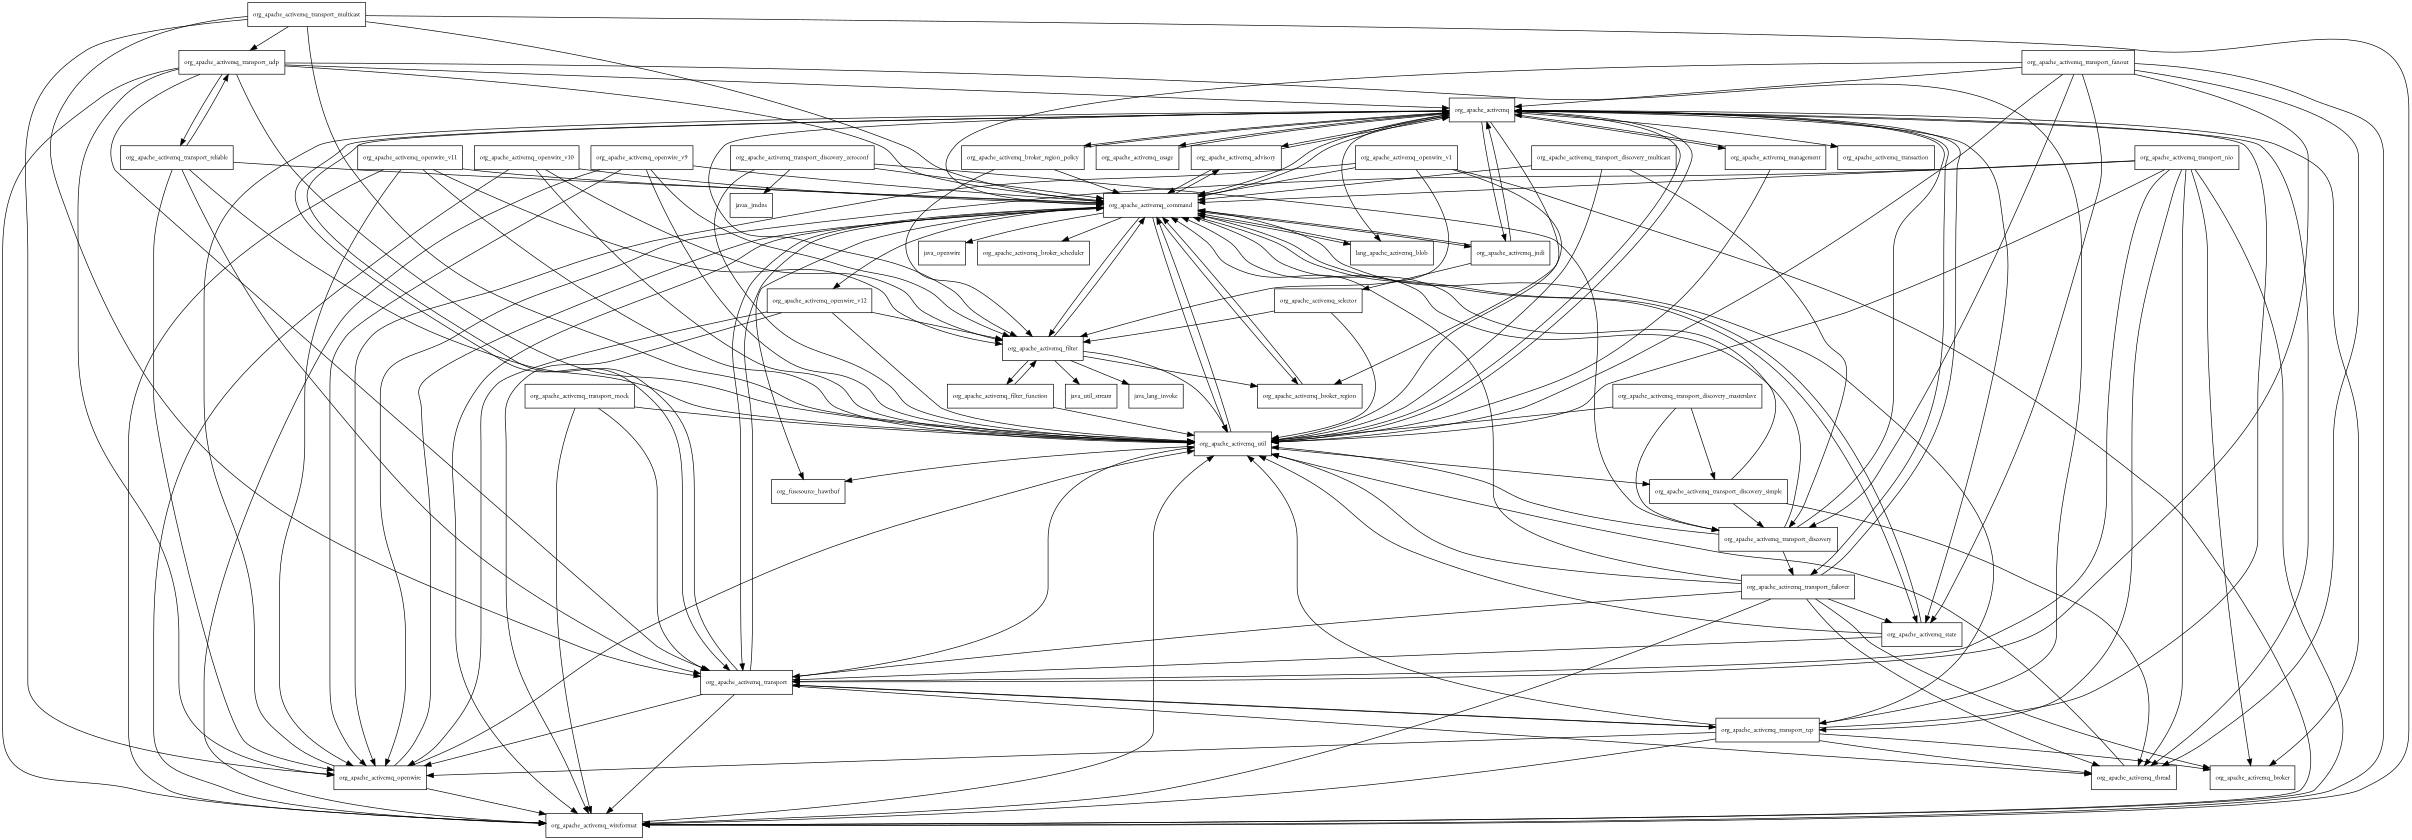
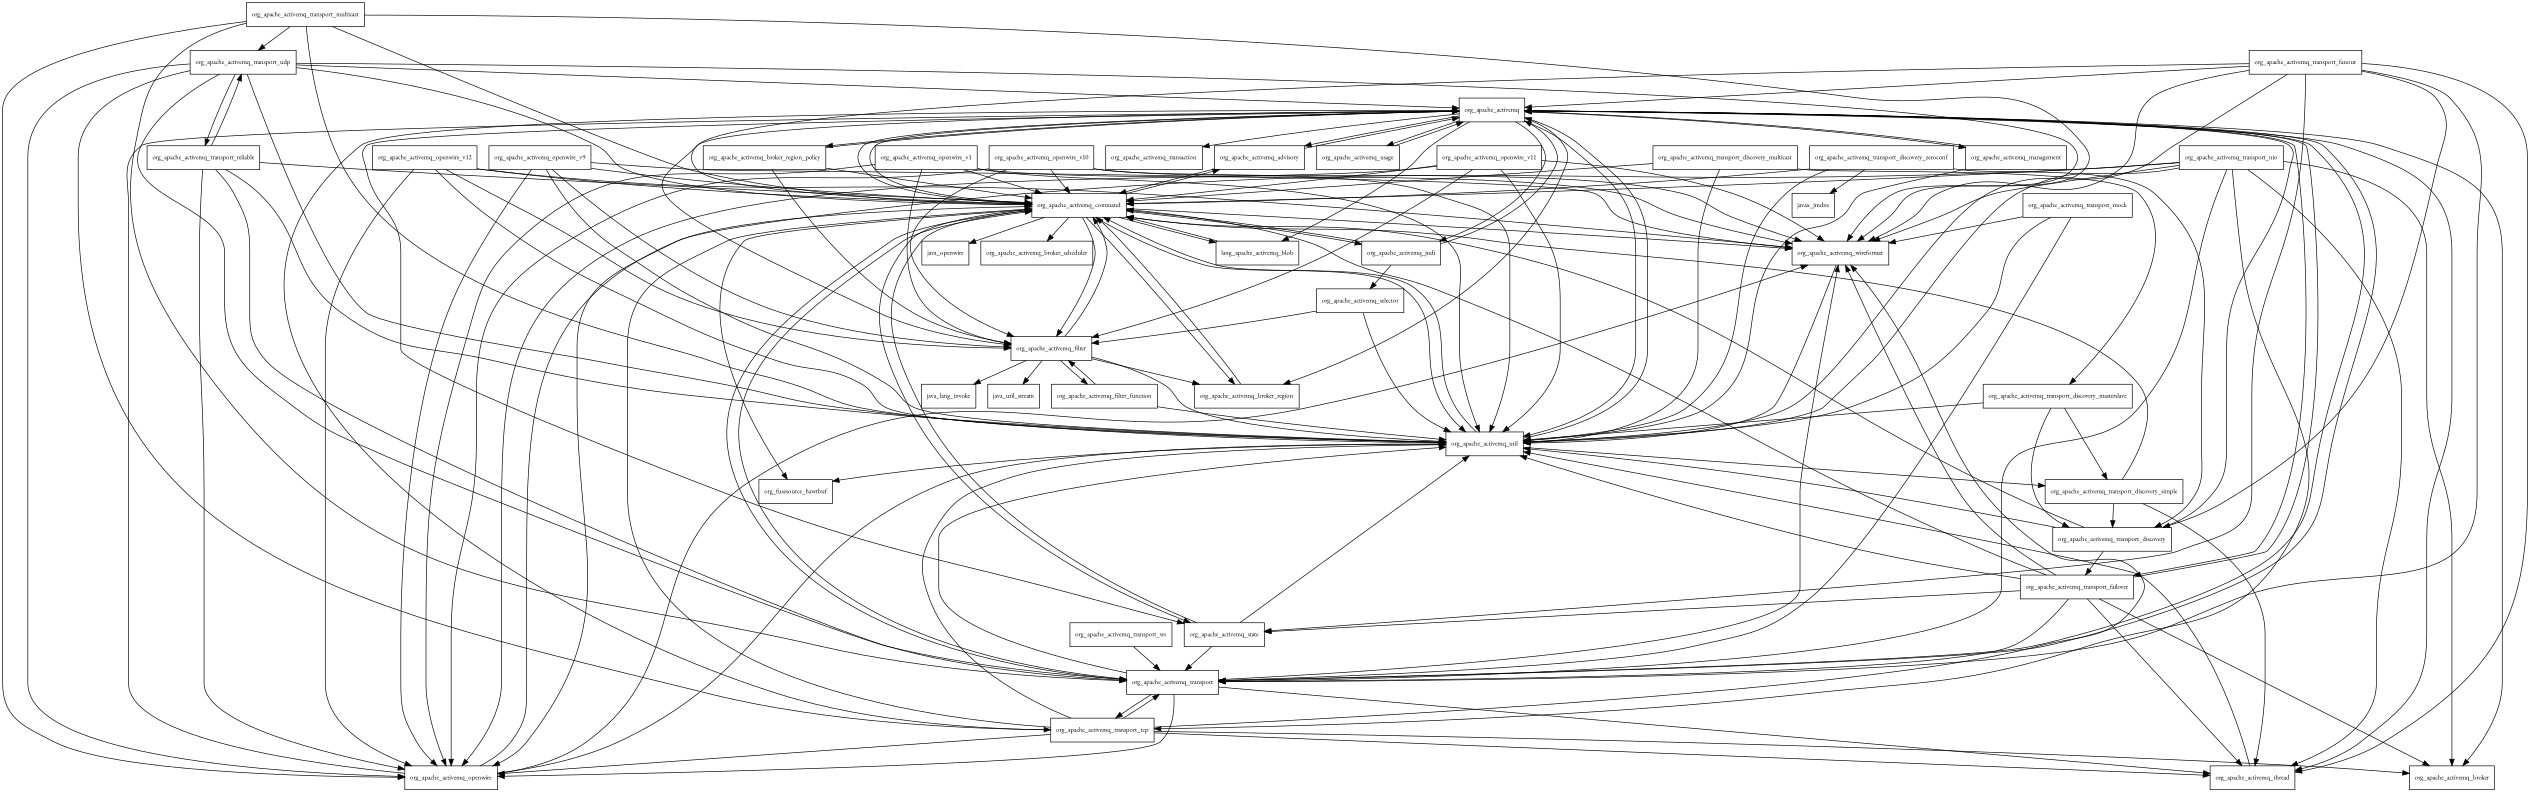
edge "org_apache_activemq_command" -> "org_apache_activemq_openwire_v12": reversed
edge "org_apache_activemq_openwire_v10" -> "org_apache_activemq_openwire": added
edge "org_apache_activemq_transport_discovery_multicast" -> "org_apache_activemq_transport_discovery": now "org_apache_activemq_transport_discovery_multicast" -> "org_apache_activemq_transport_discovery_masterslave"
node "org_apache_activemq_transport_ws": added
